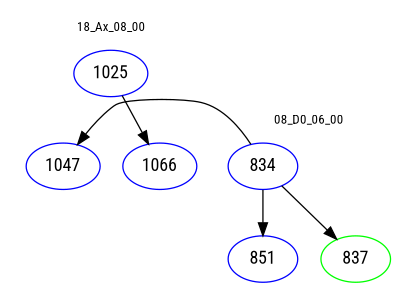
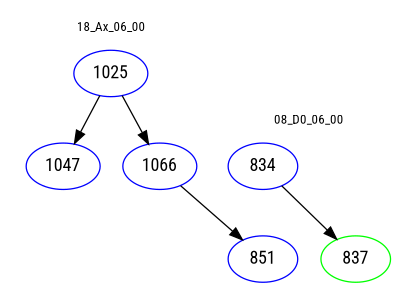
cluster "18_Ax_08_00": label "18_Ax_08_00" -> "18_Ax_06_00"
edge "834" -> "1047": now "1025" -> "1047"
edge "834" -> "851": now "1066" -> "851"
